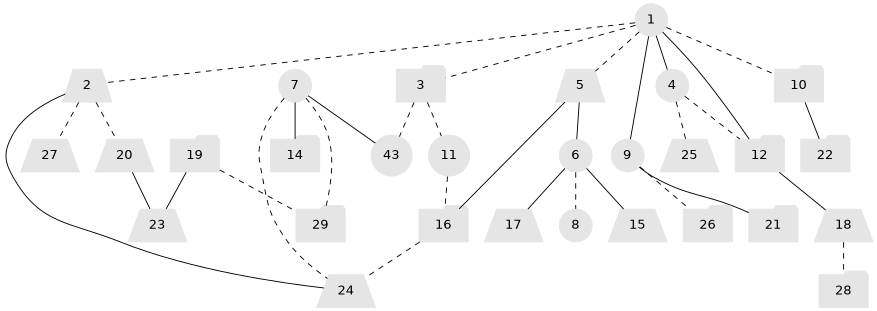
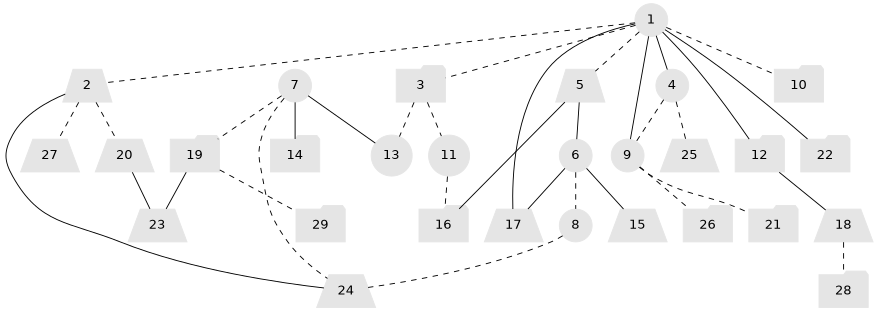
edge "1" -- "17": added
edge "4" -- "12": now "4" -- "9"
edge "10" -- "22": now "1" -- "22"
edge "7" -- "29": now "7" -- "19"
node "43": label "43" -> "13"
edge "9" -- "21": style solid -> dashed
edge "16" -- "24": now "8" -- "24"
